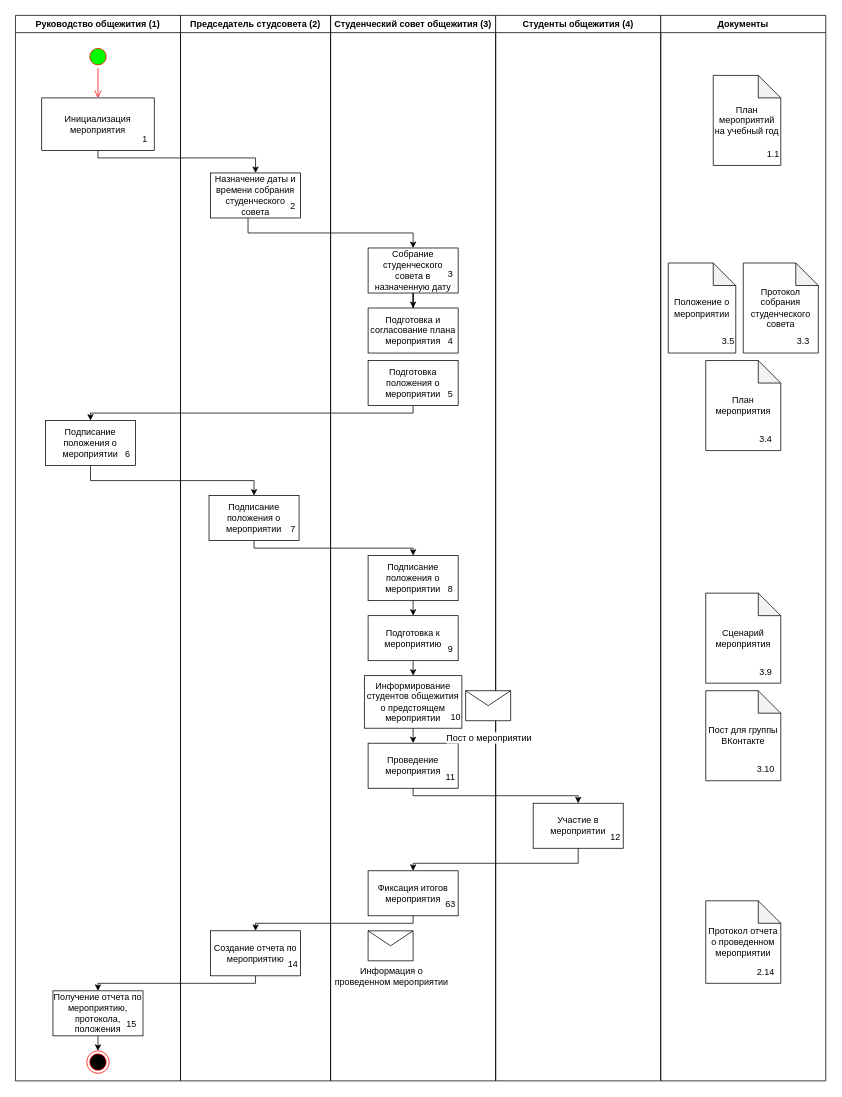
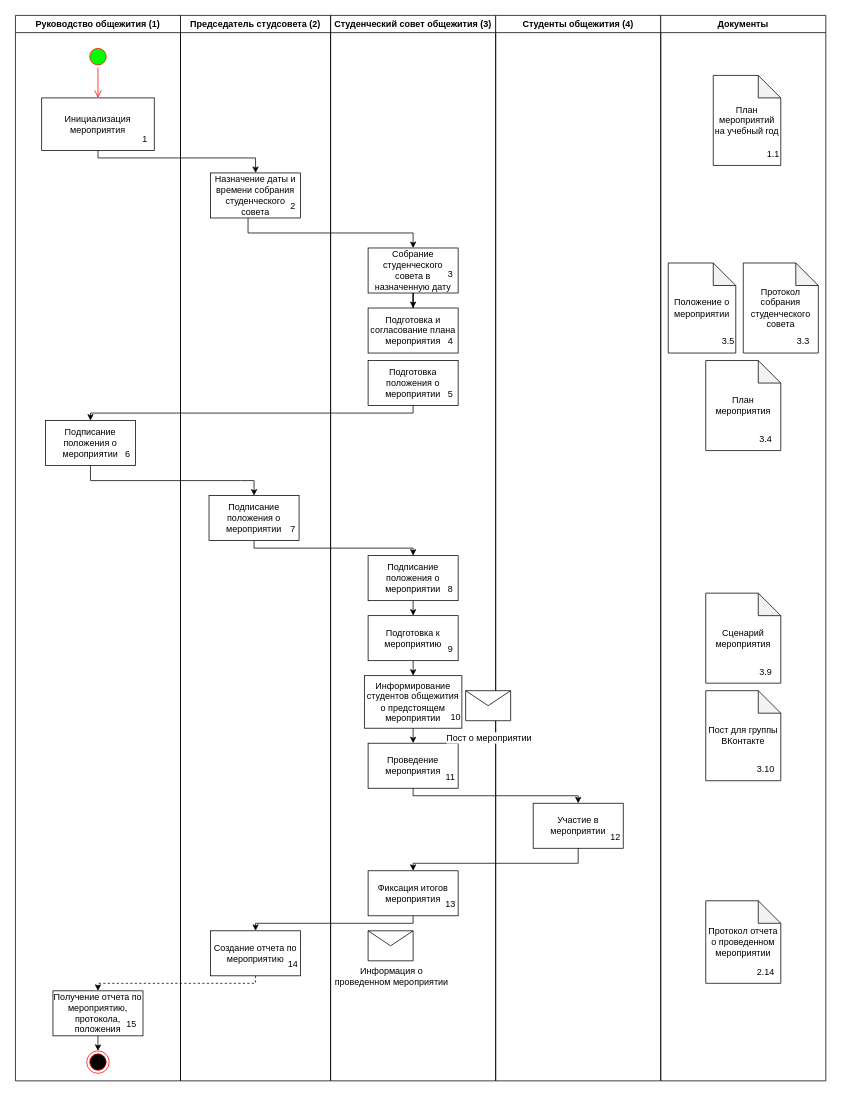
node "63": label "63" -> "13"
edge "Создание отчета по мероприятию" -> "Получение отчета по мероприятию, протокола, положения": style solid -> dashed
